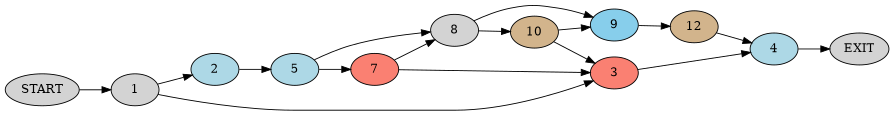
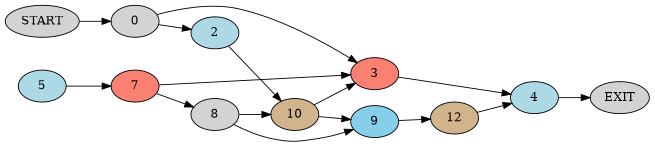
edge "5" -> "8": removed
edge "2" -> "5": now "2" -> "10"
node "1": label "1" -> "0"
